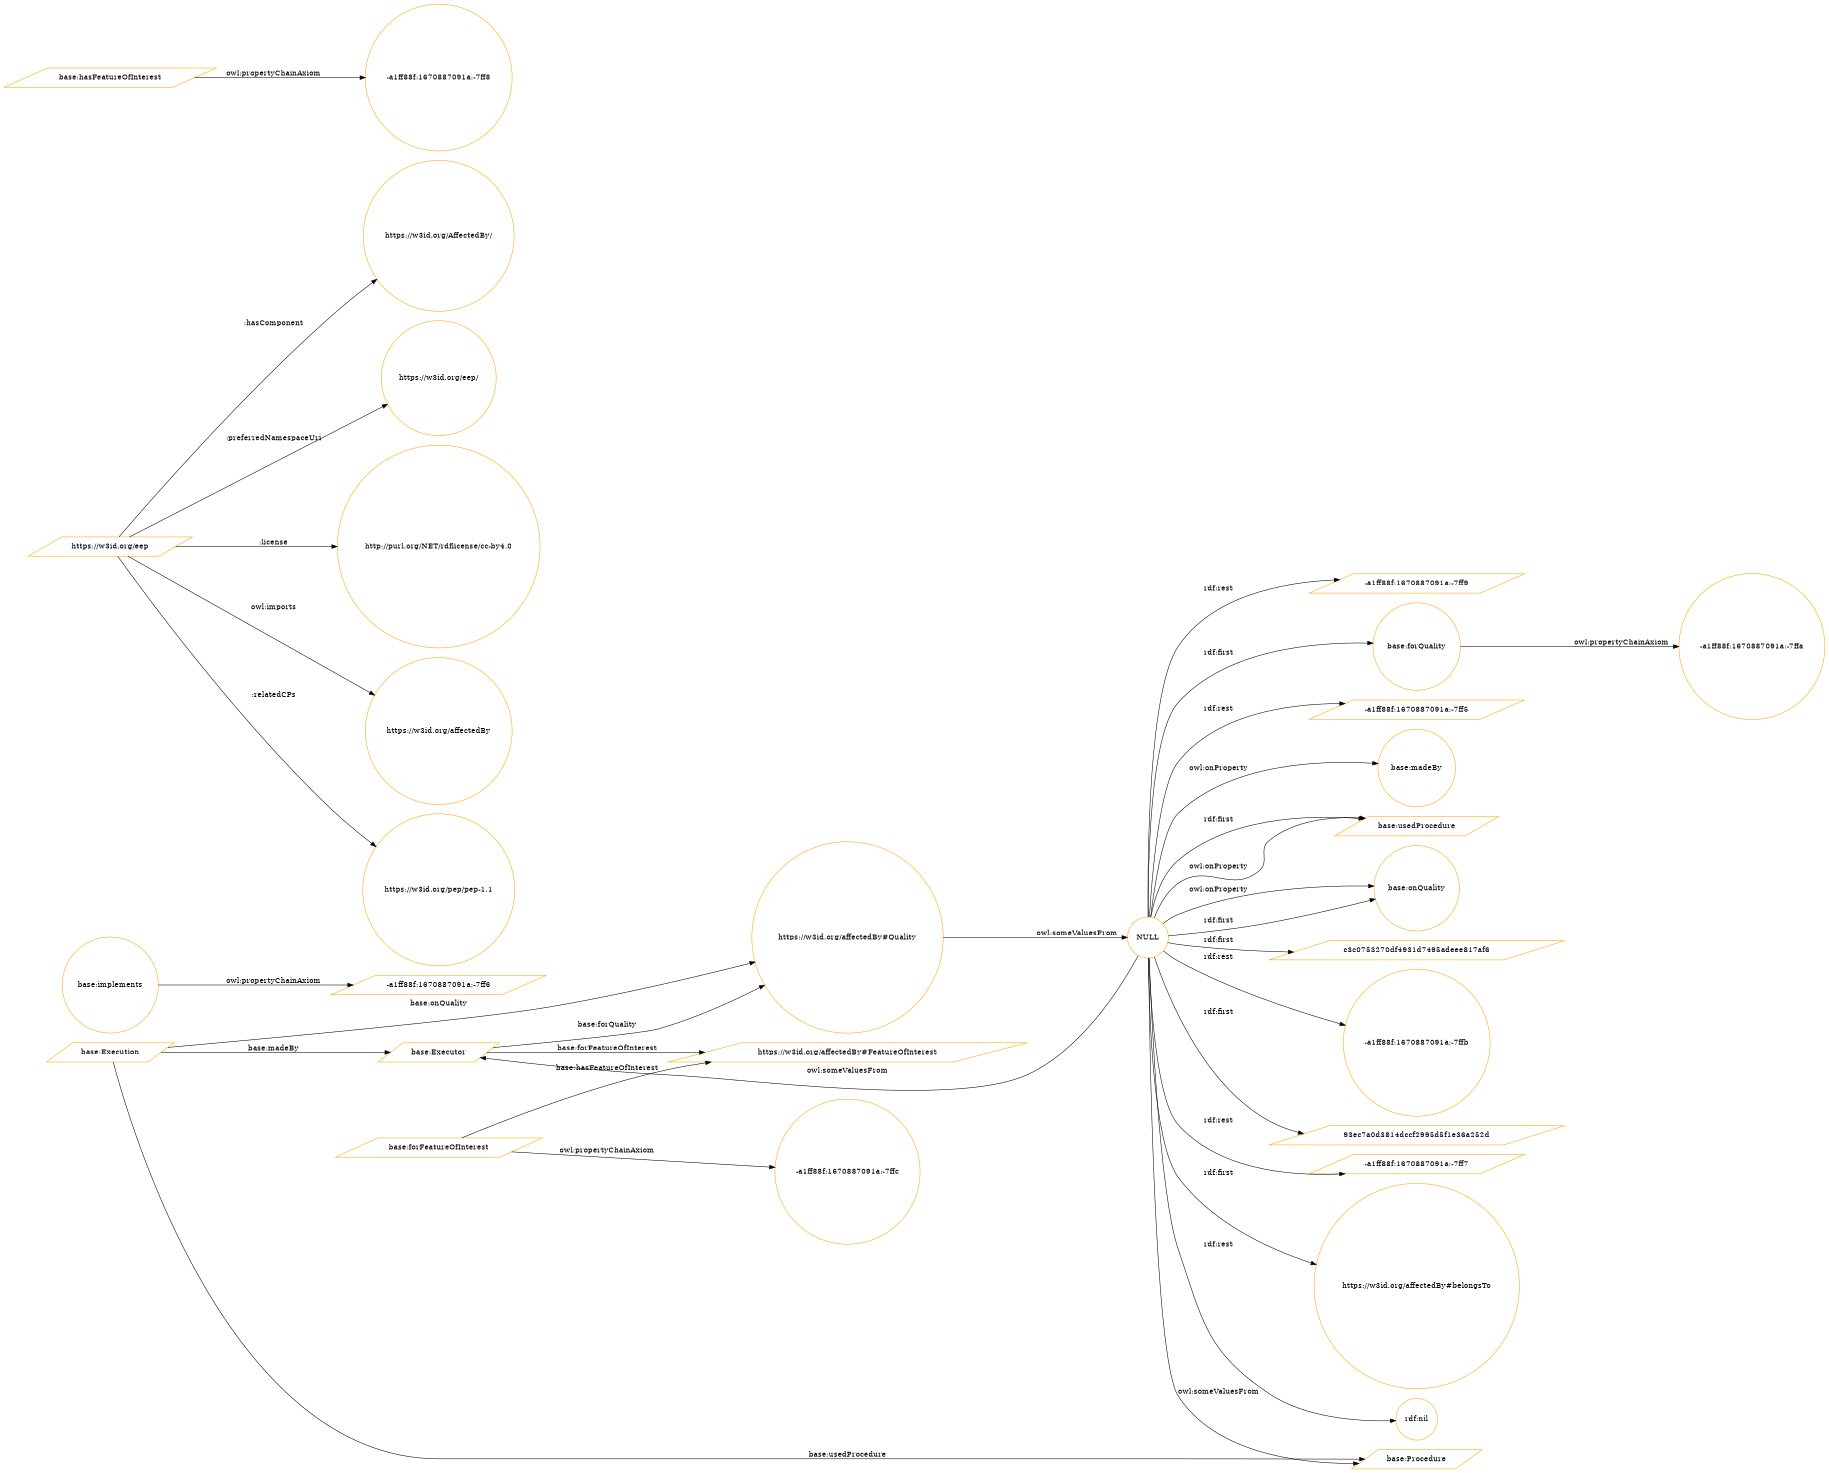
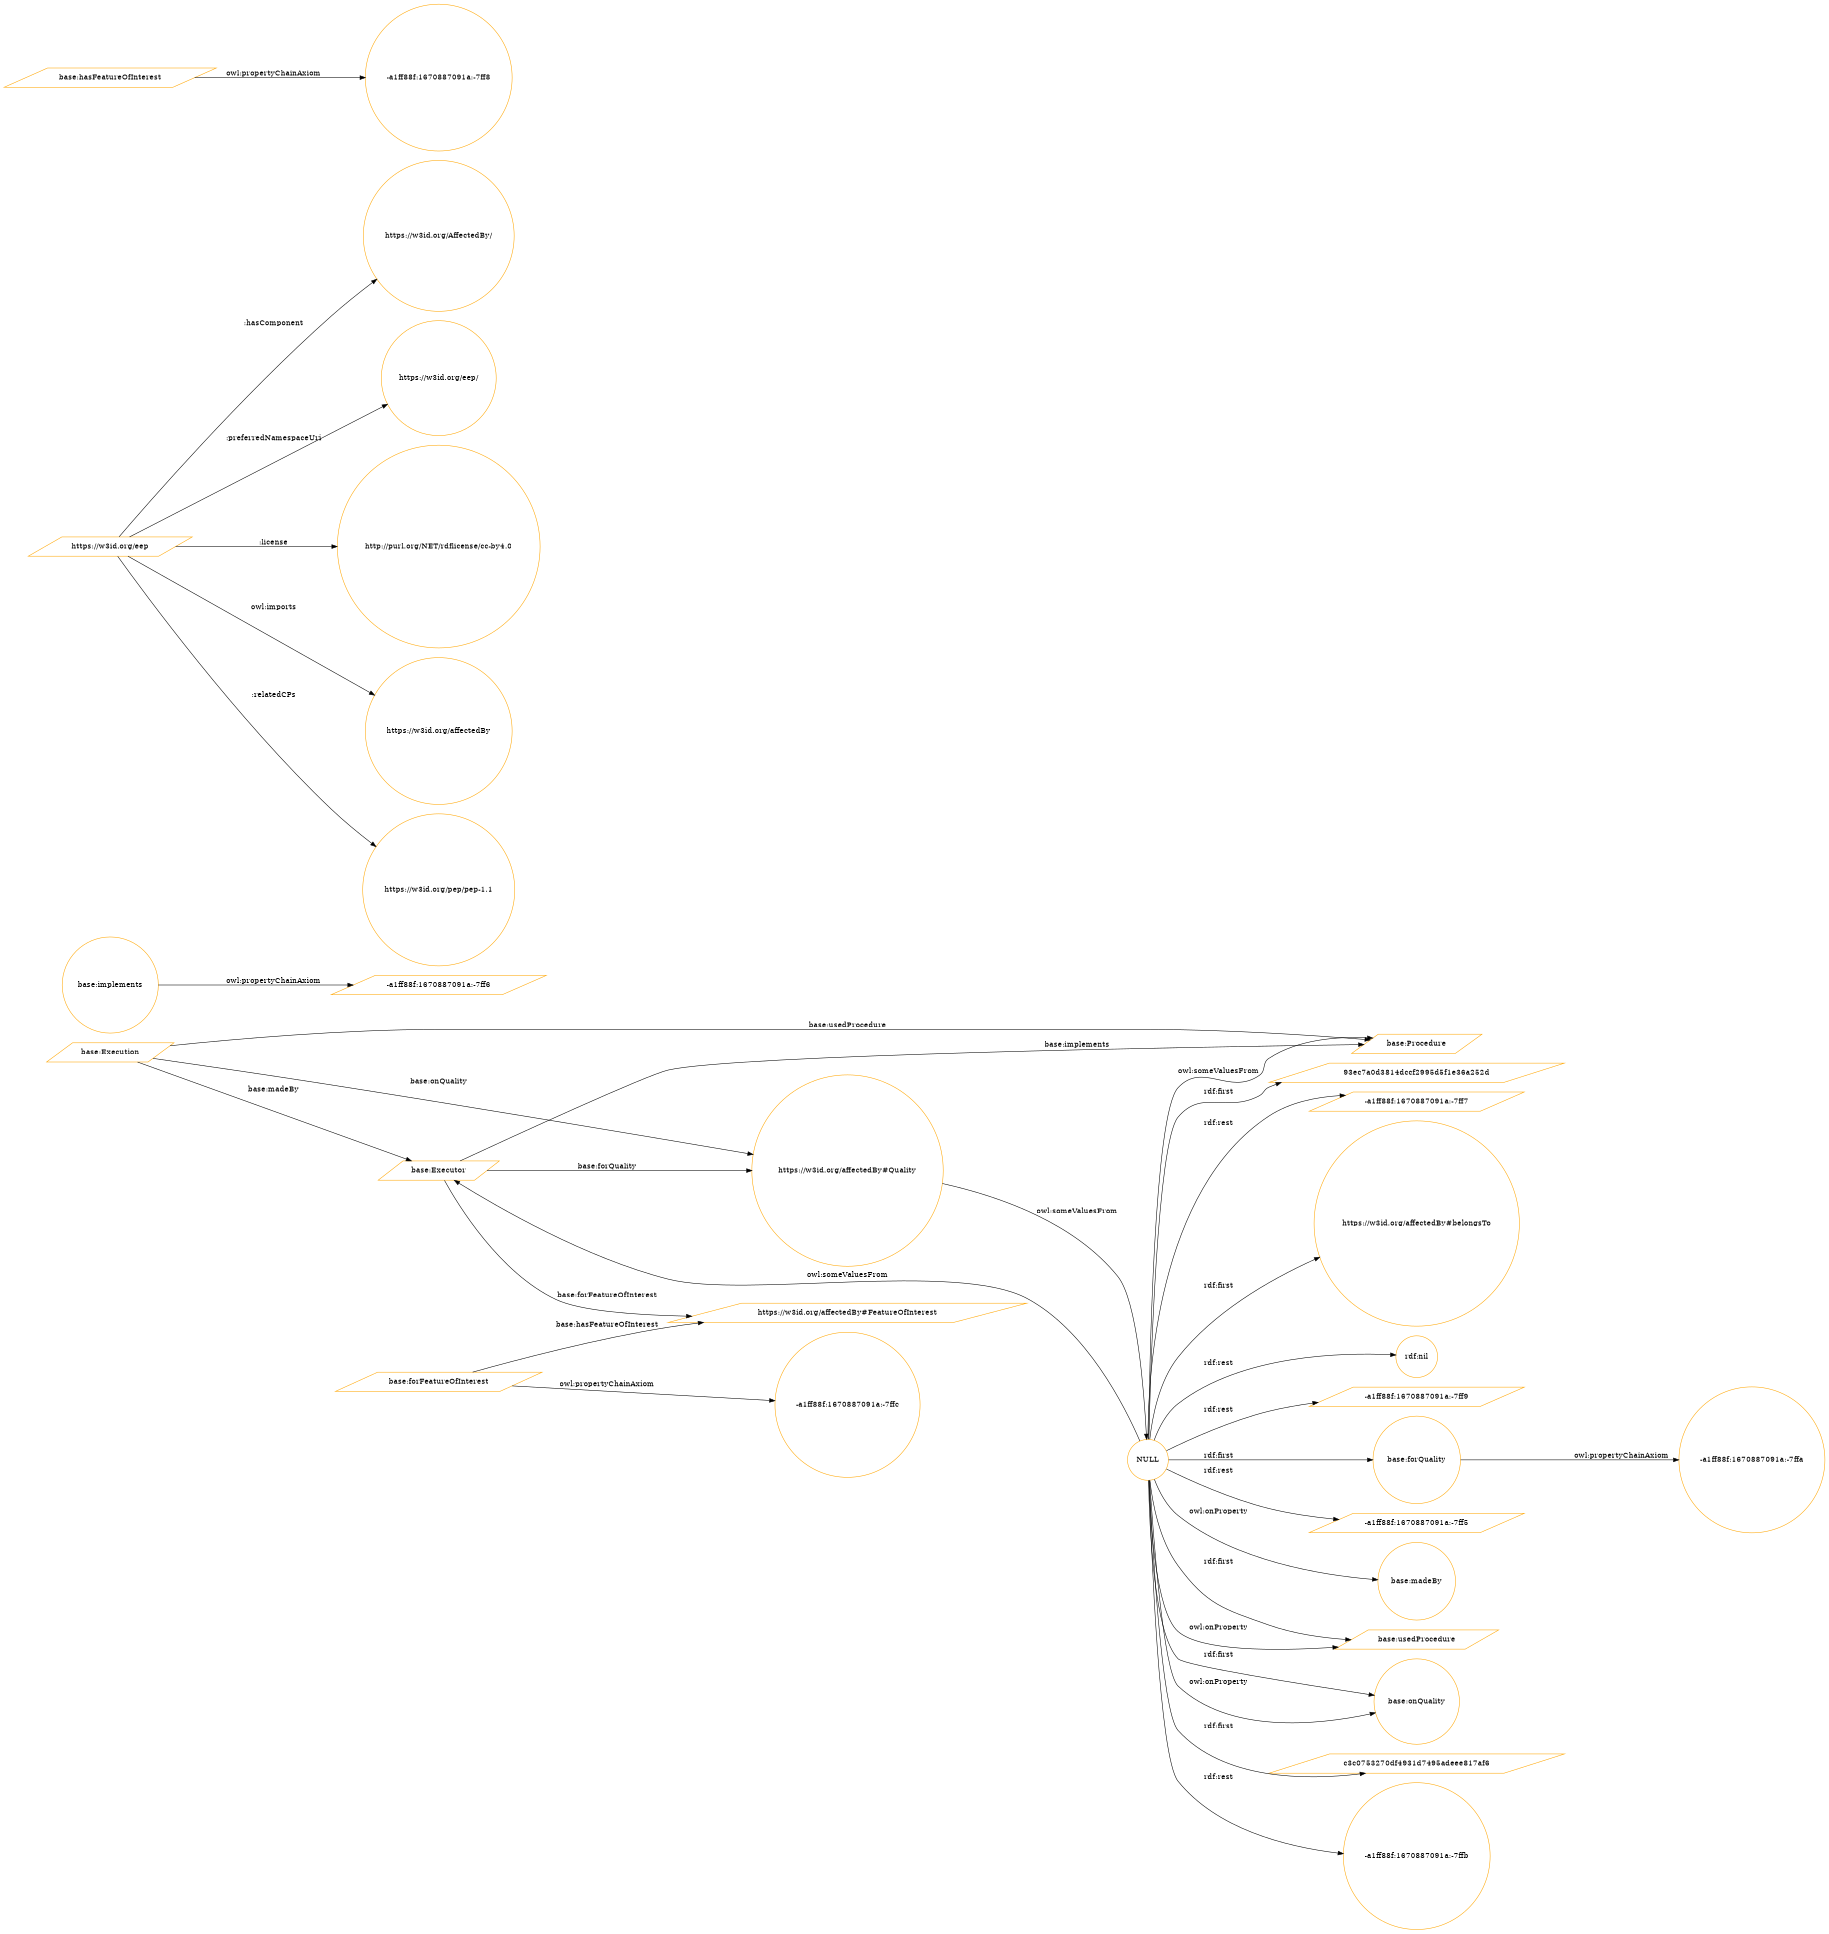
edge "base:Executor" -> "base:Procedure": added, label "base:implements"
